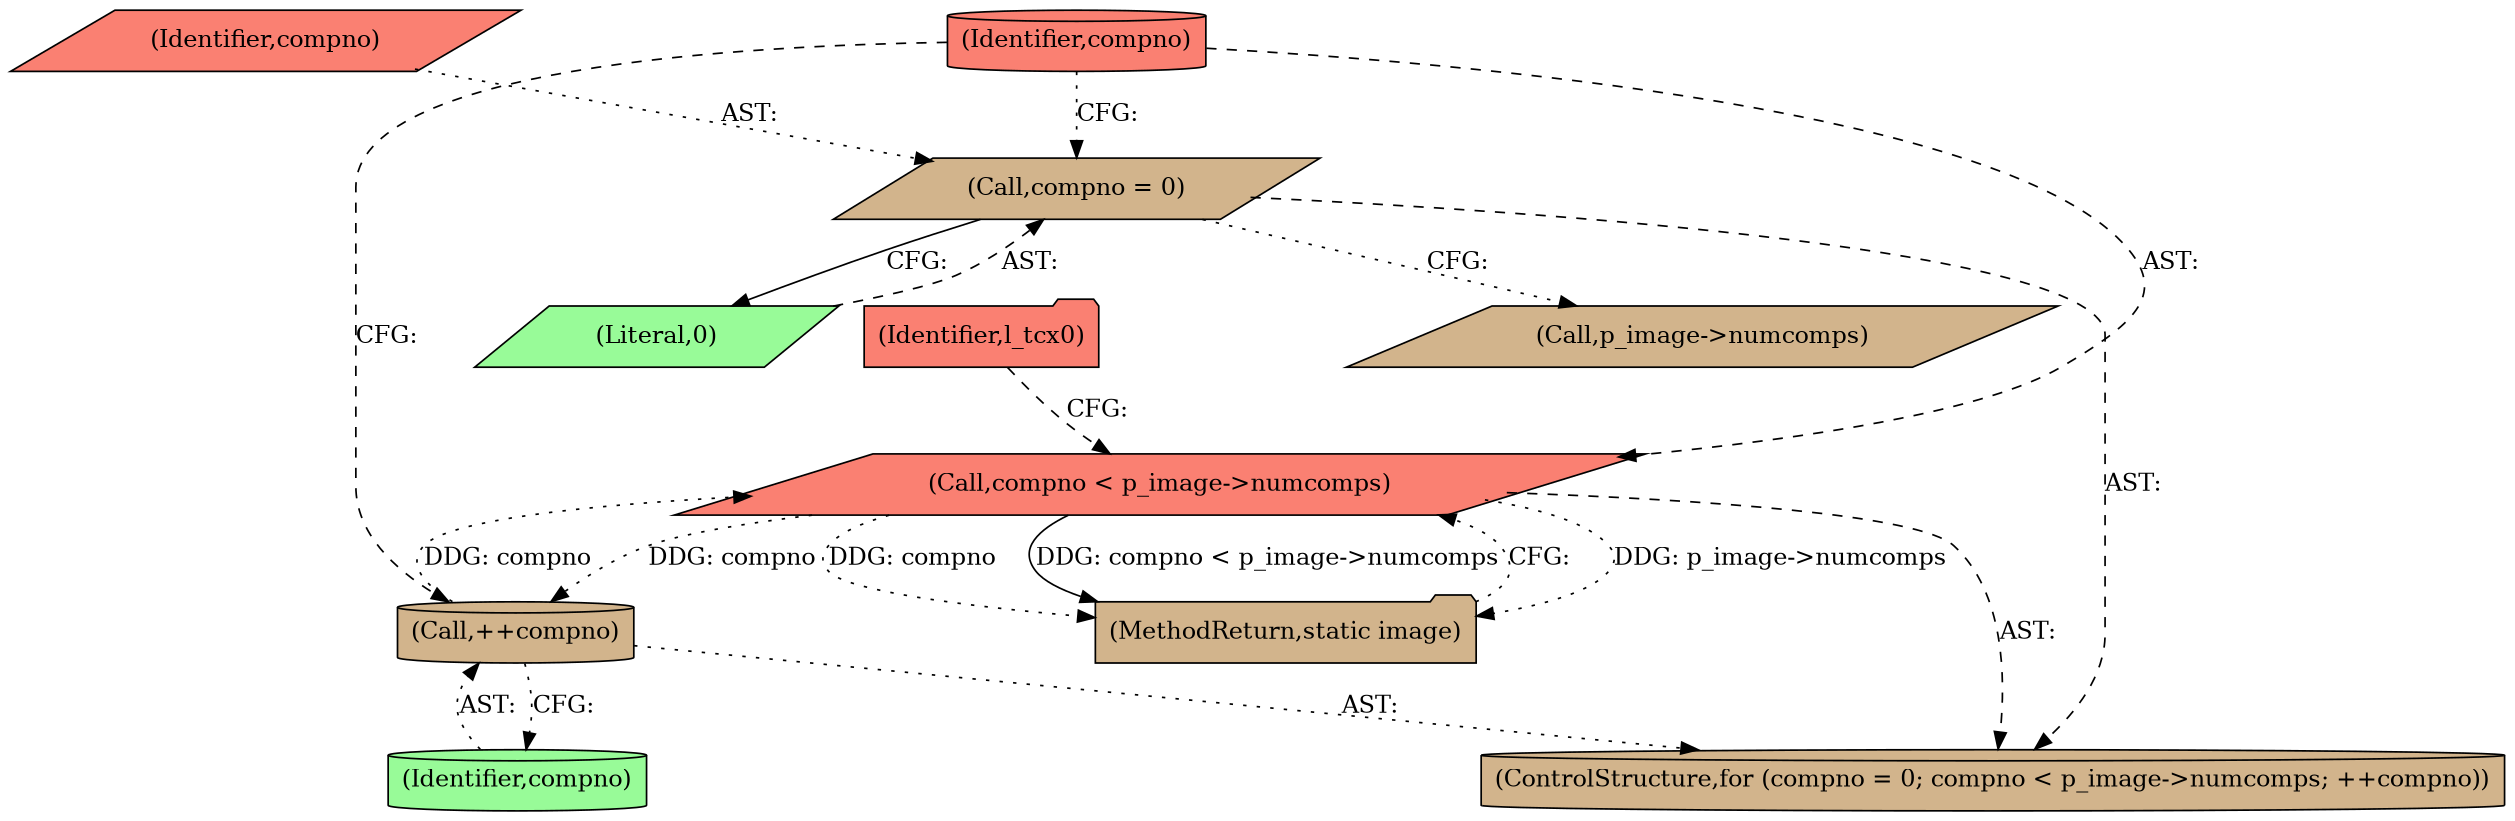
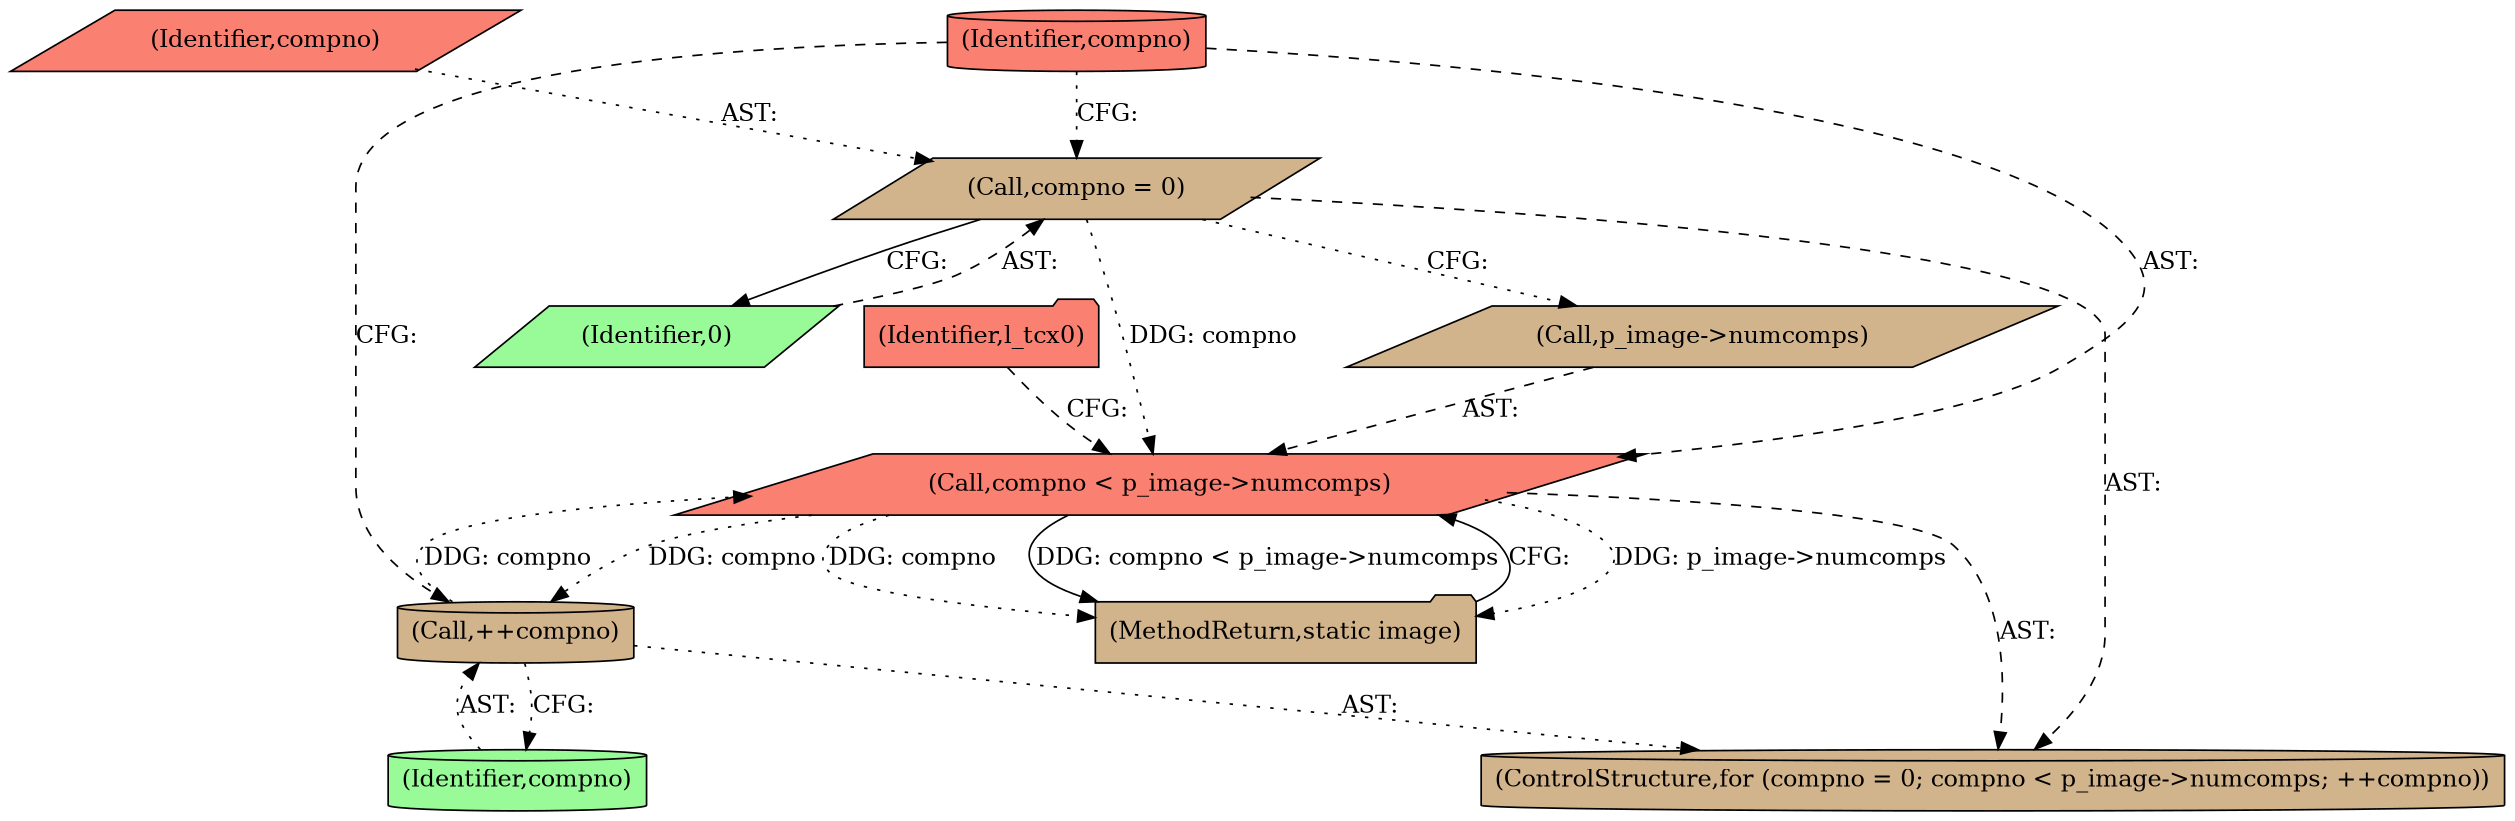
edge "(Call,compno = 0)" -> "(Call,compno < p_image->numcomps)": added, label "DDG: compno"
node "(Literal,0)": label "(Literal,0)" -> "(Identifier,0)"
edge "(Call,p_image->numcomps)" -> "(Call,compno < p_image->numcomps)": added, label "AST:"
edge "(MethodReturn,static image)" -> "(Call,compno < p_image->numcomps)": style dotted -> solid
